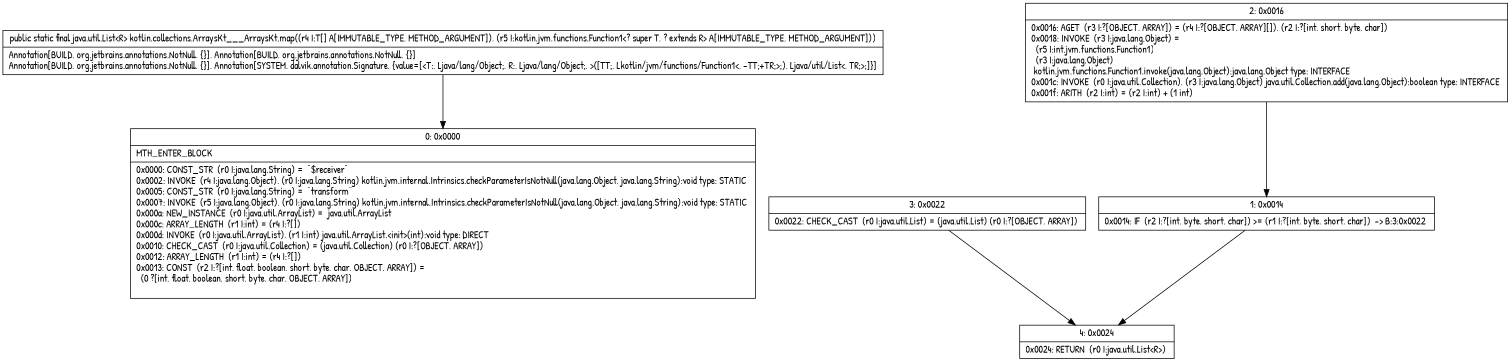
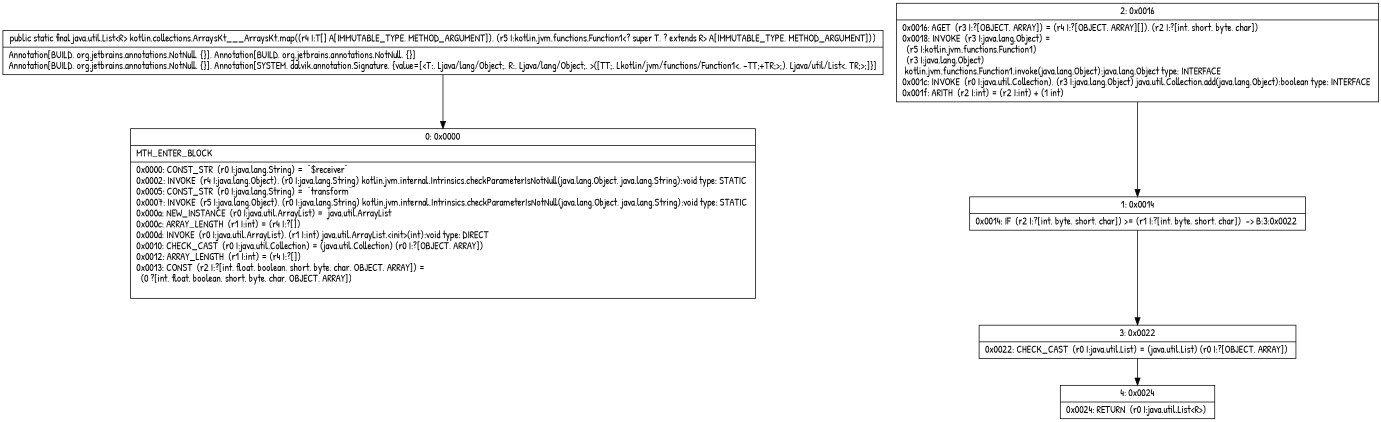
node "2: 0x0016": text "(r5 I:int.jvm.functions.Function1)" -> "(r5 I:kotlin.jvm.functions.Function1)"
edge "1: 0x0014" -> "4: 0x0024": now "1: 0x0014" -> "3: 0x0022"
